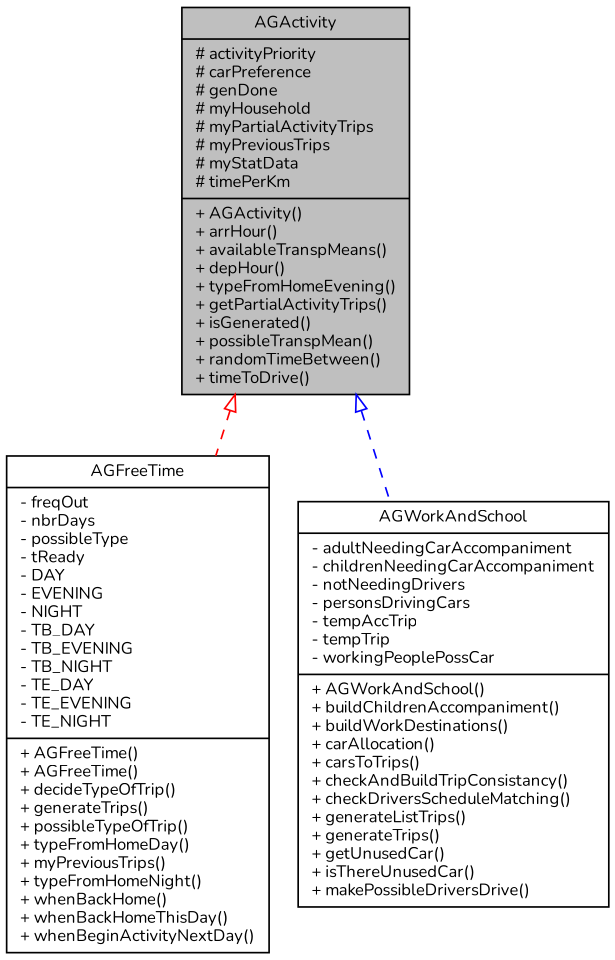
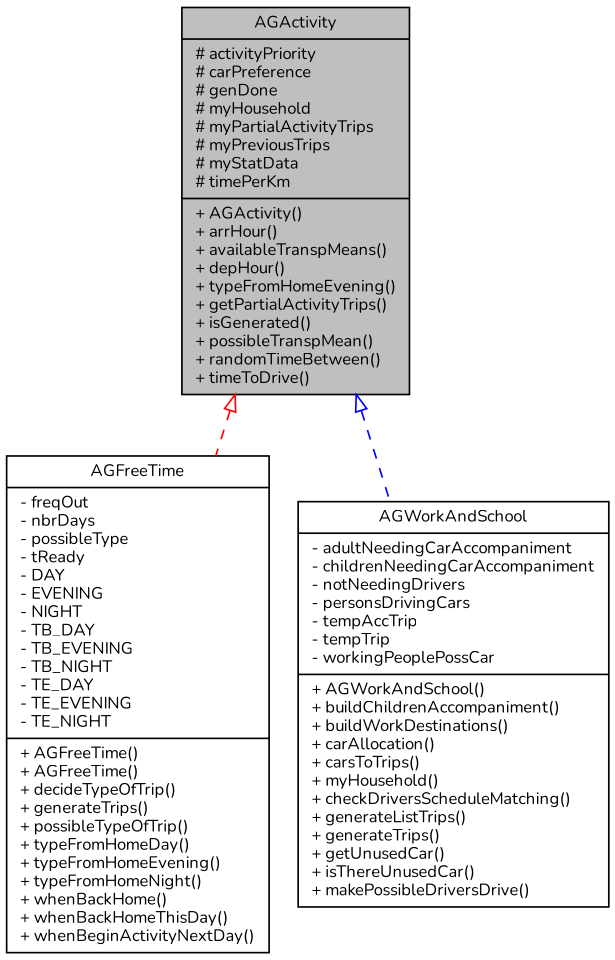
node "AGWorkAndSchool": text "+ checkAndBuildTripConsistancy()" -> "+ myHousehold()"
node "AGFreeTime": text "+ myPreviousTrips()" -> "+ typeFromHomeEvening()"
